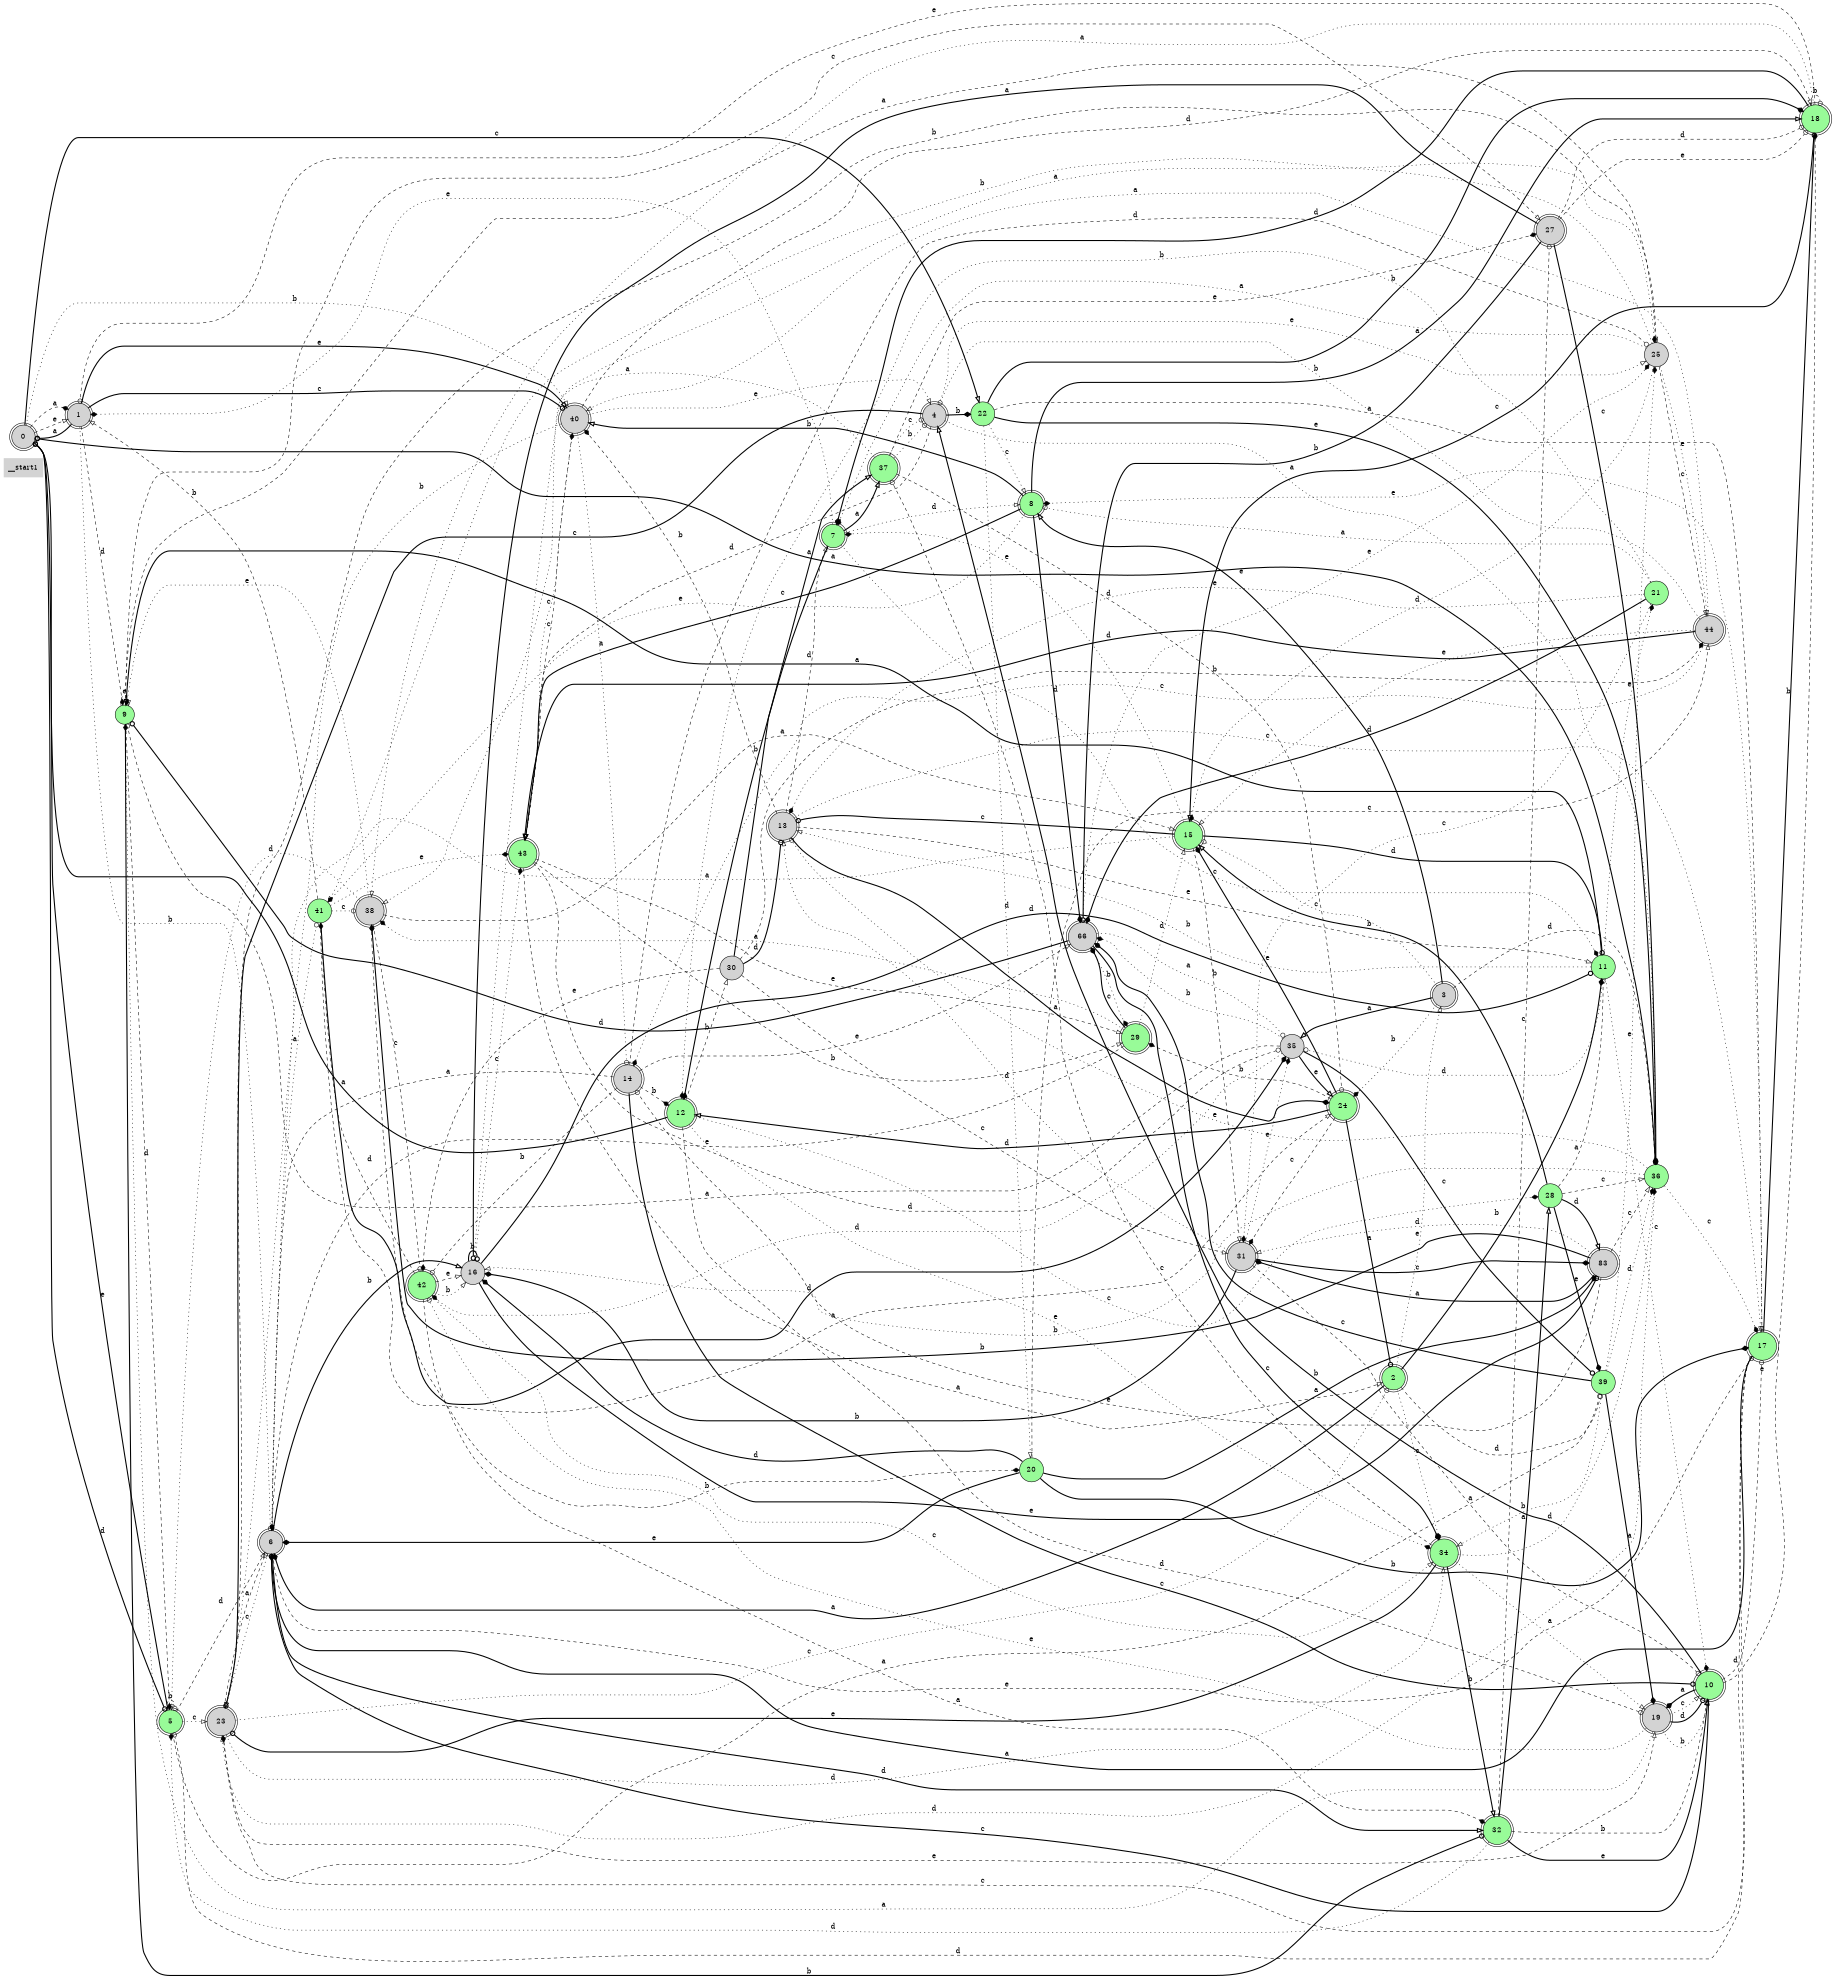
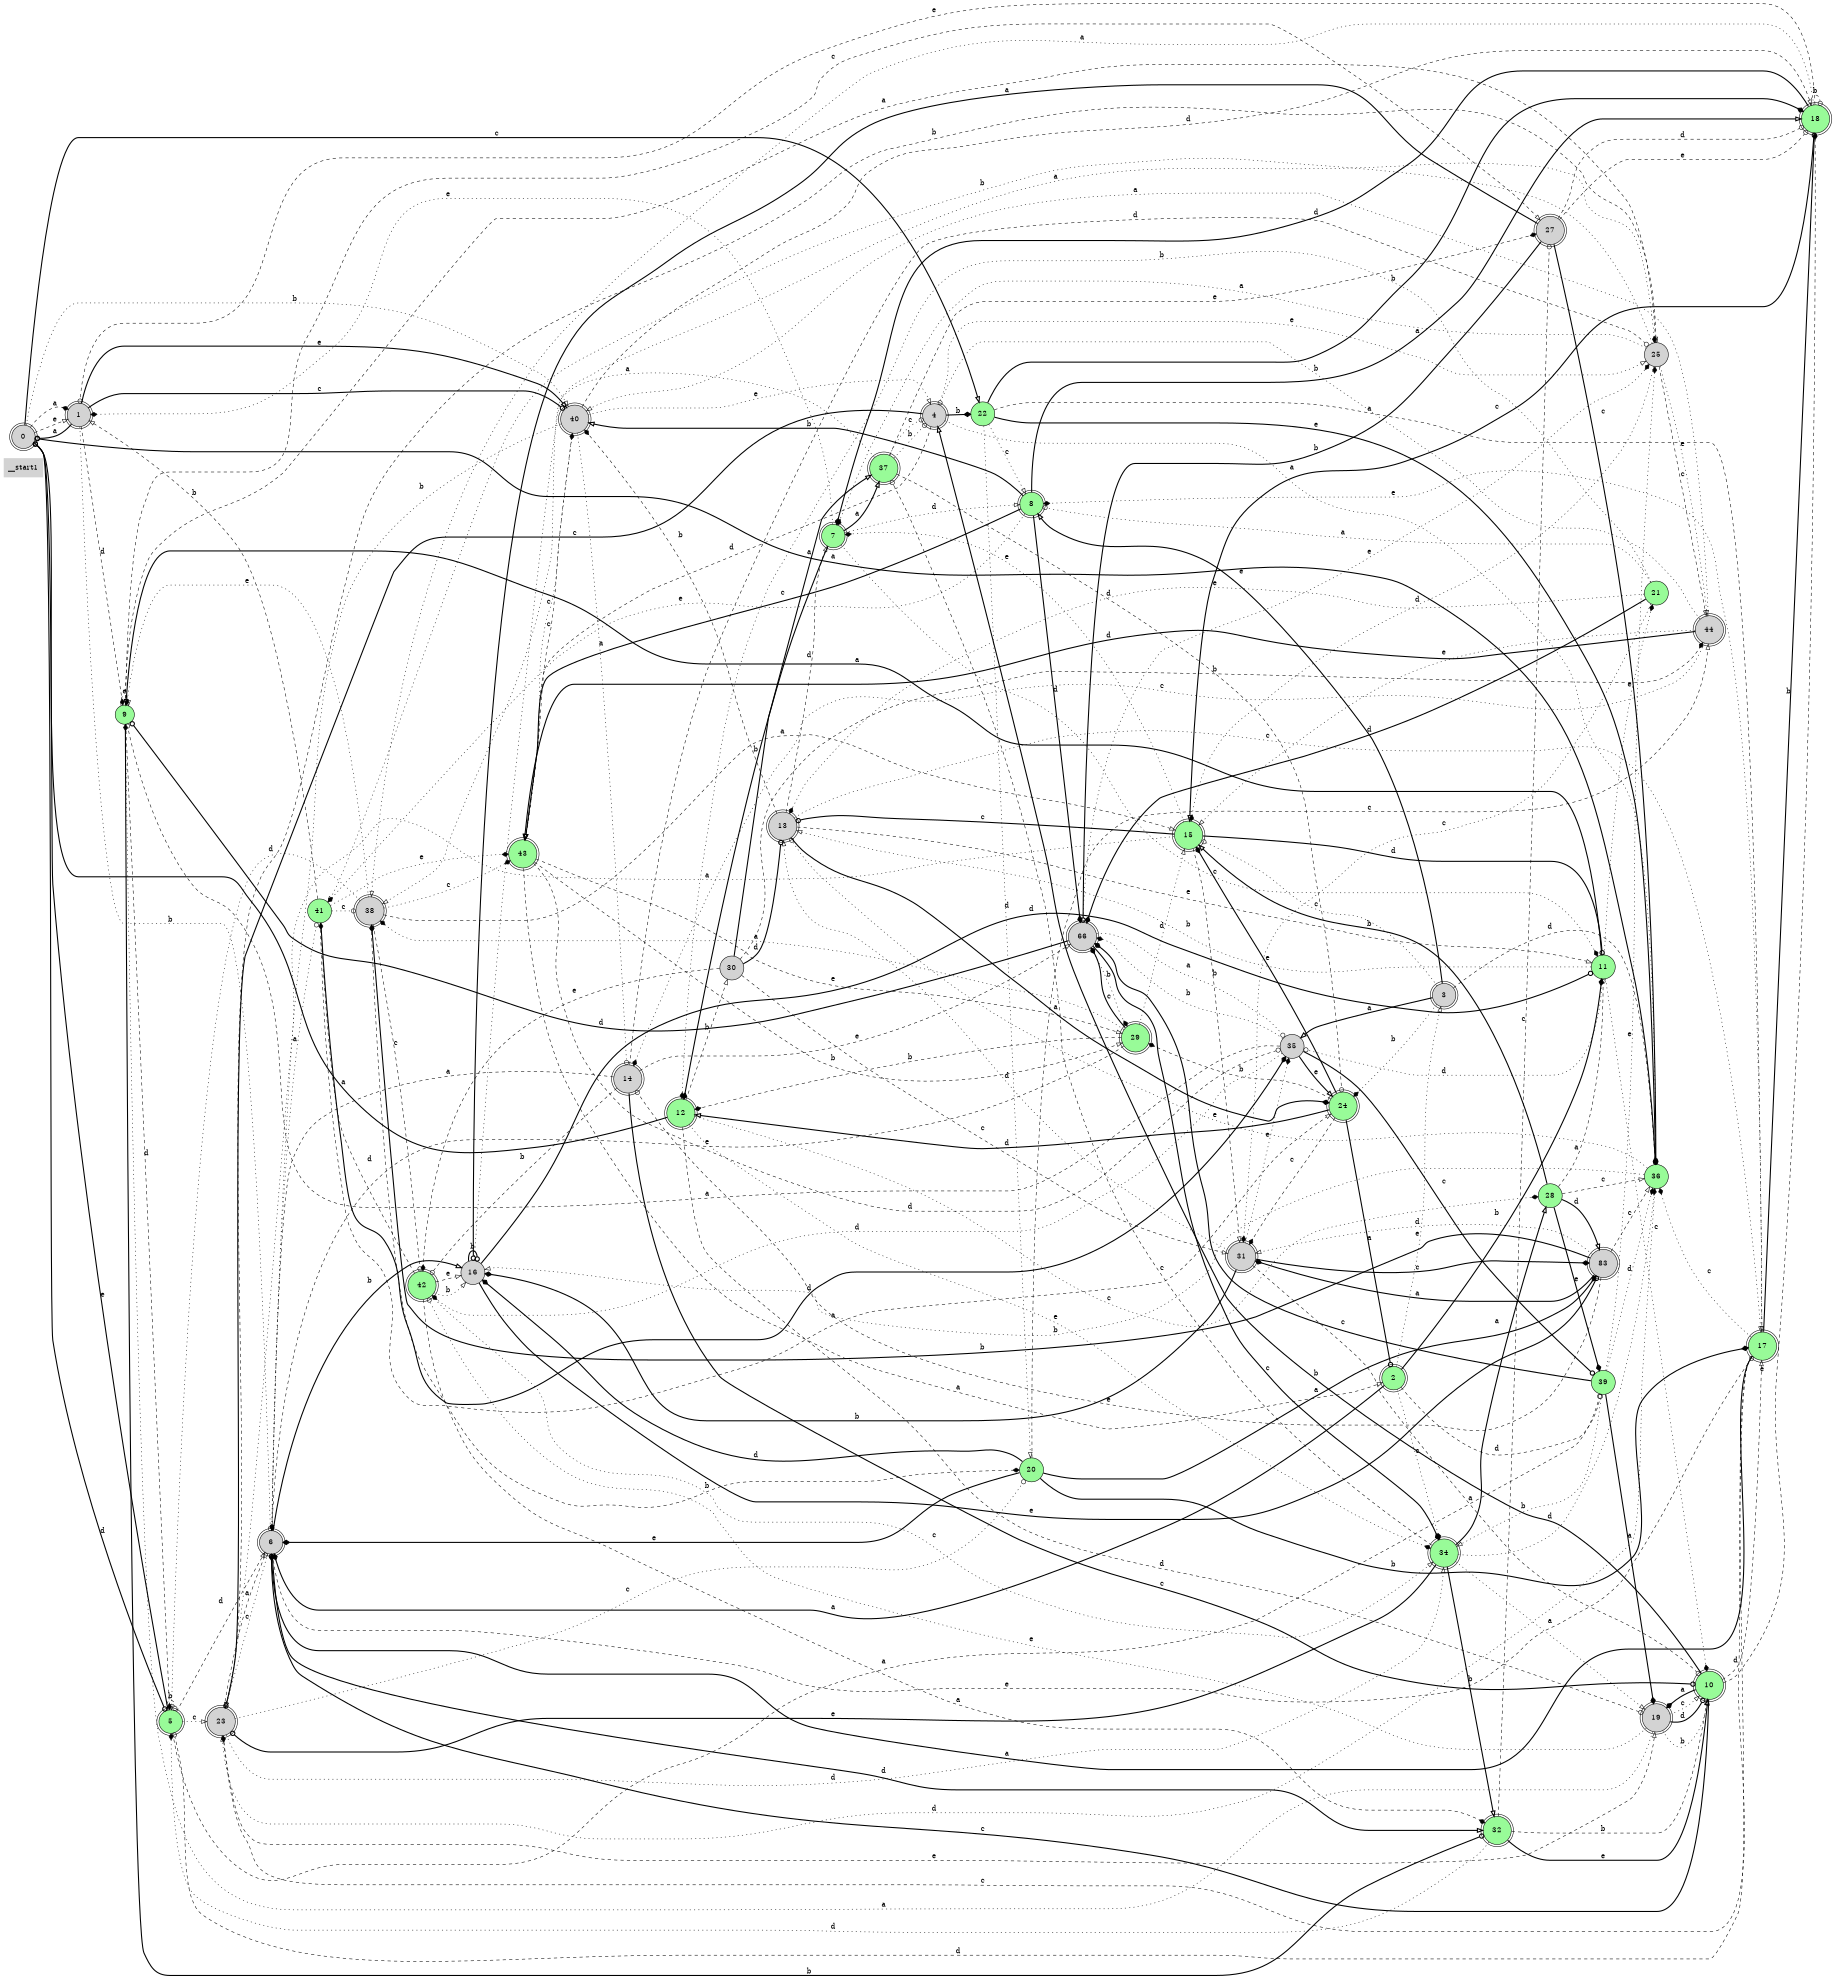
edge "16" -> "43": now "38" -> "43"
edge "14" -> "12": now "29" -> "12"
edge "36" -> "17": reversed
edge "10" -> "17": arrowhead odot -> onormal
edge "32" -> "28": now "34" -> "28"
edge "23" -> "2": now "23" -> "20"
